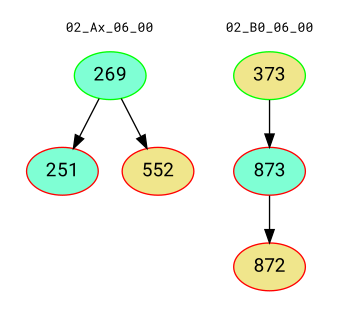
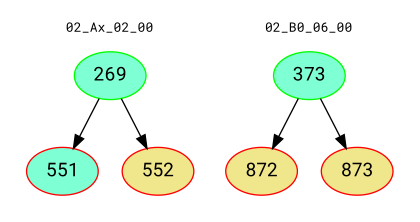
cluster "02_Ax_06_00": label "02_Ax_06_00" -> "02_Ax_02_00"
node "373": fillcolor khaki -> aquamarine
node "251": label "251" -> "551"
node "873": fillcolor aquamarine -> khaki
edge "873" -> "872": now "373" -> "872"
